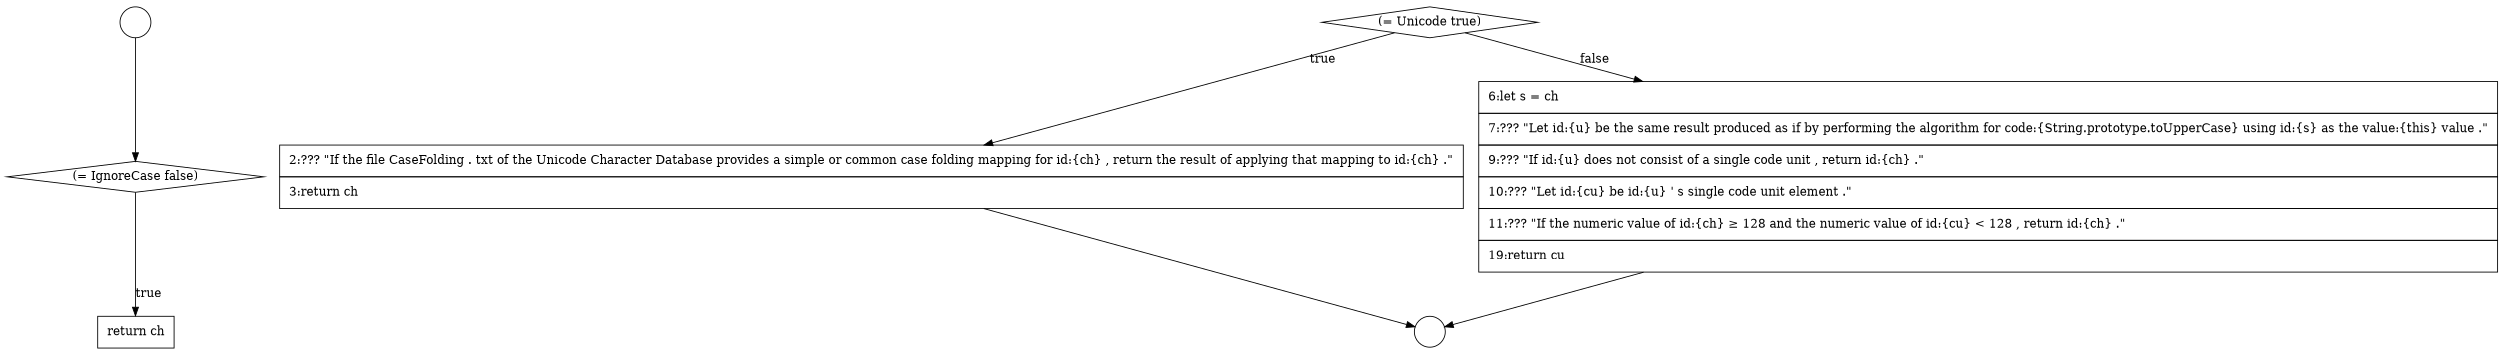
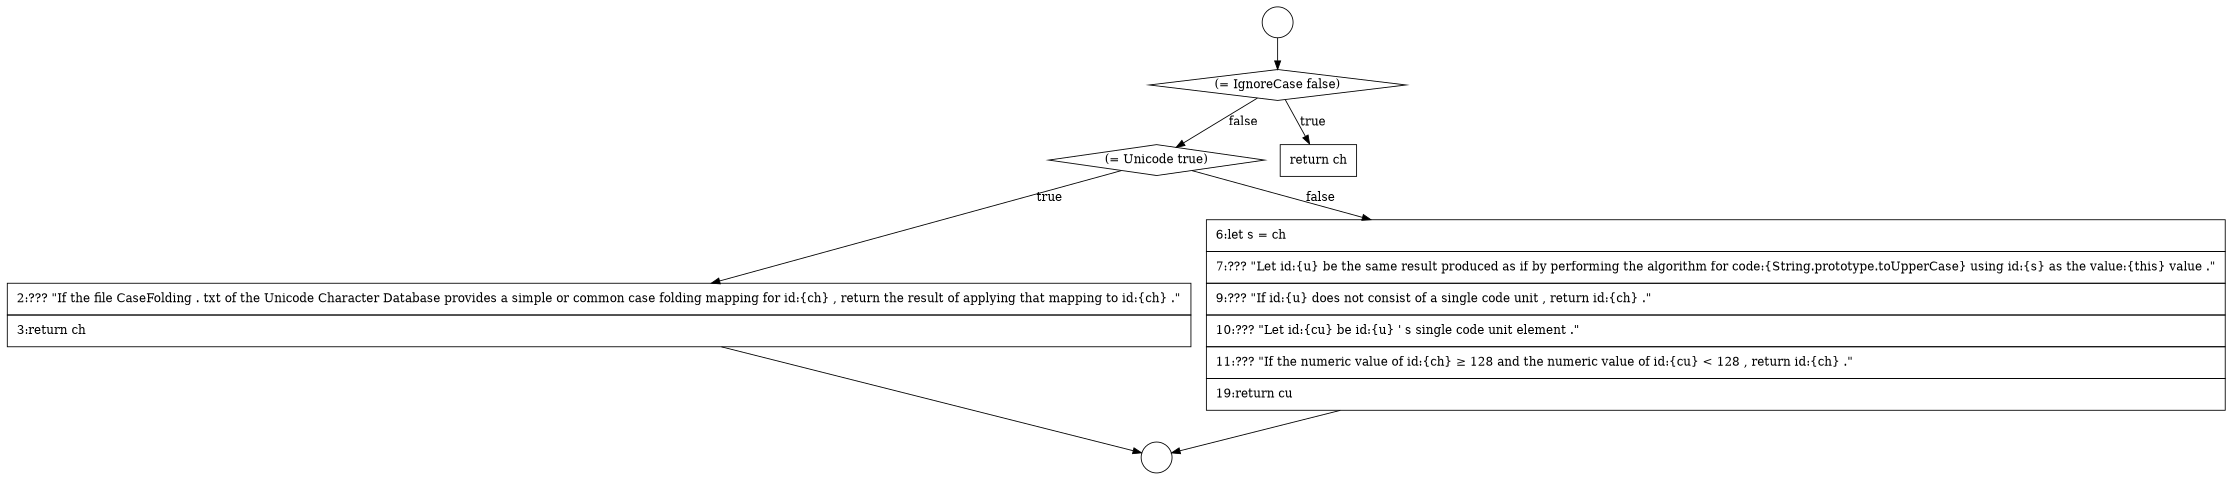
edge "(= IgnoreCase false)" -> "(= Unicode true)": added, label "false"
